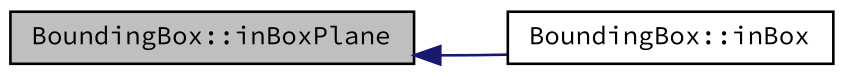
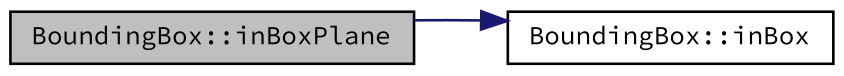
edge "BoundingBox::inBox" -> "BoundingBox::inBoxPlane": reversed
